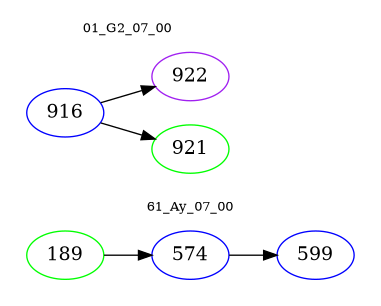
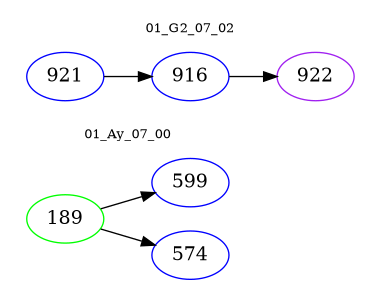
cluster "01_G2_07_00": label "01_G2_07_00" -> "01_G2_07_02"
edge "916" -> "921": reversed
node "921": color green -> blue
cluster "61_Ay_07_00": label "61_Ay_07_00" -> "01_Ay_07_00"
edge "574" -> "599": now "189" -> "599"
